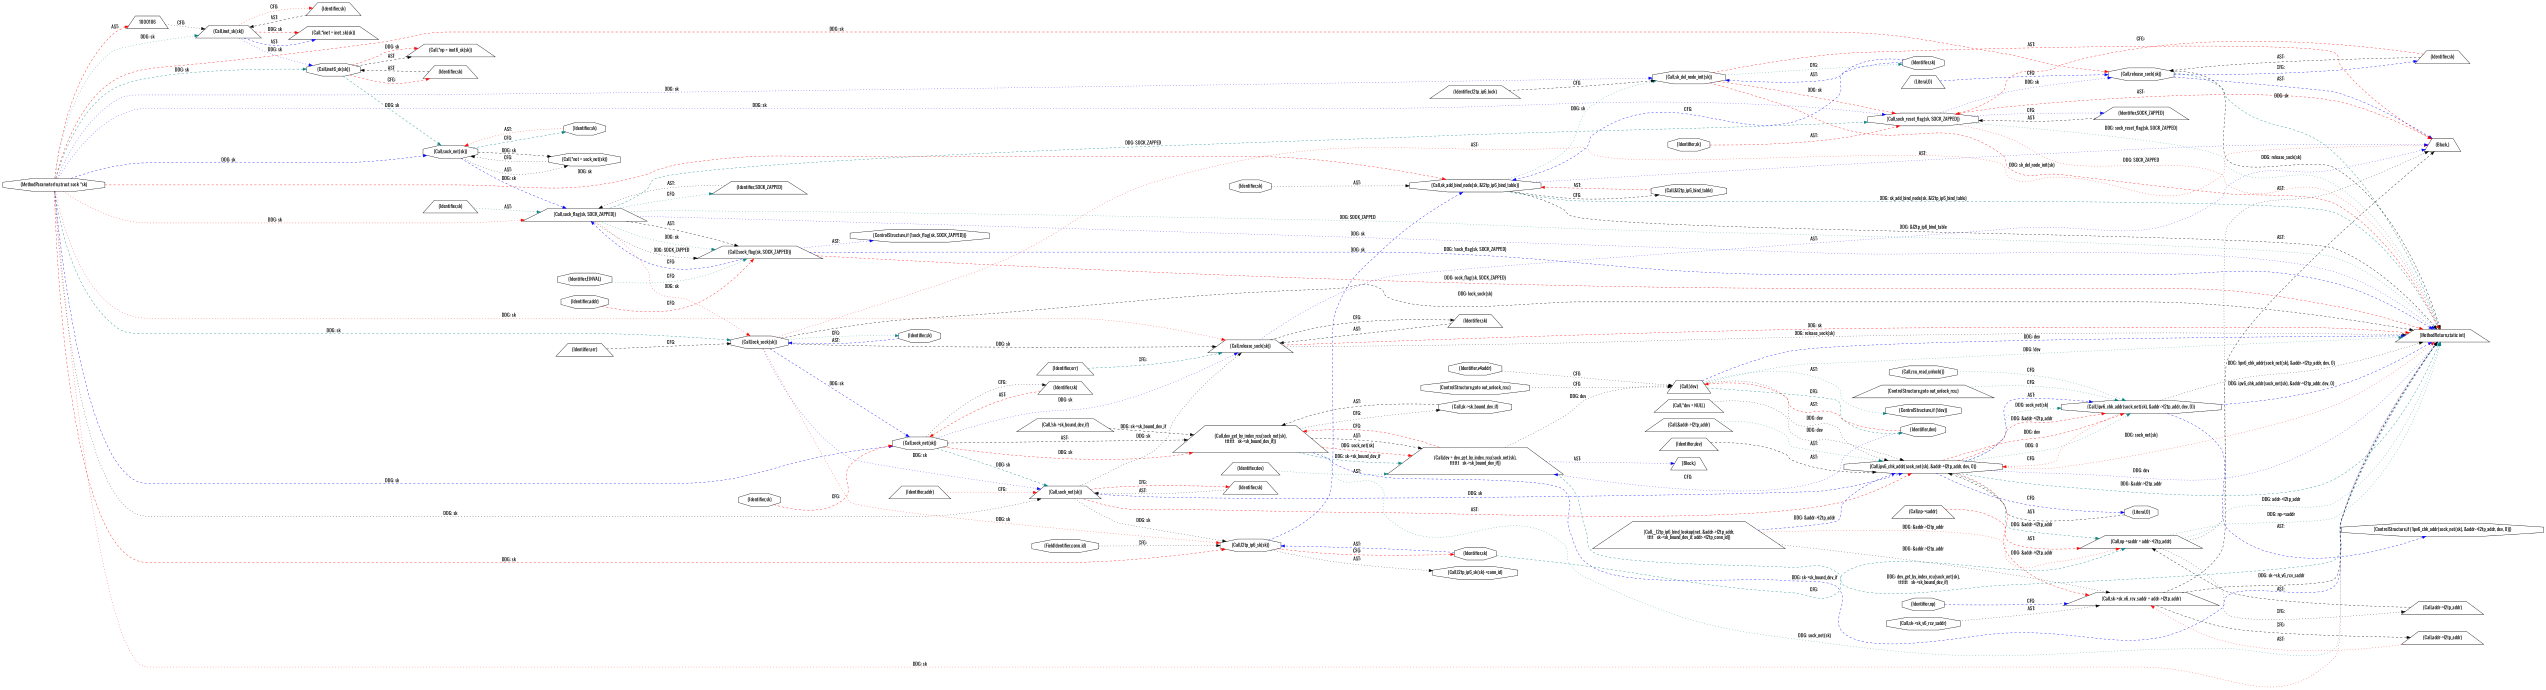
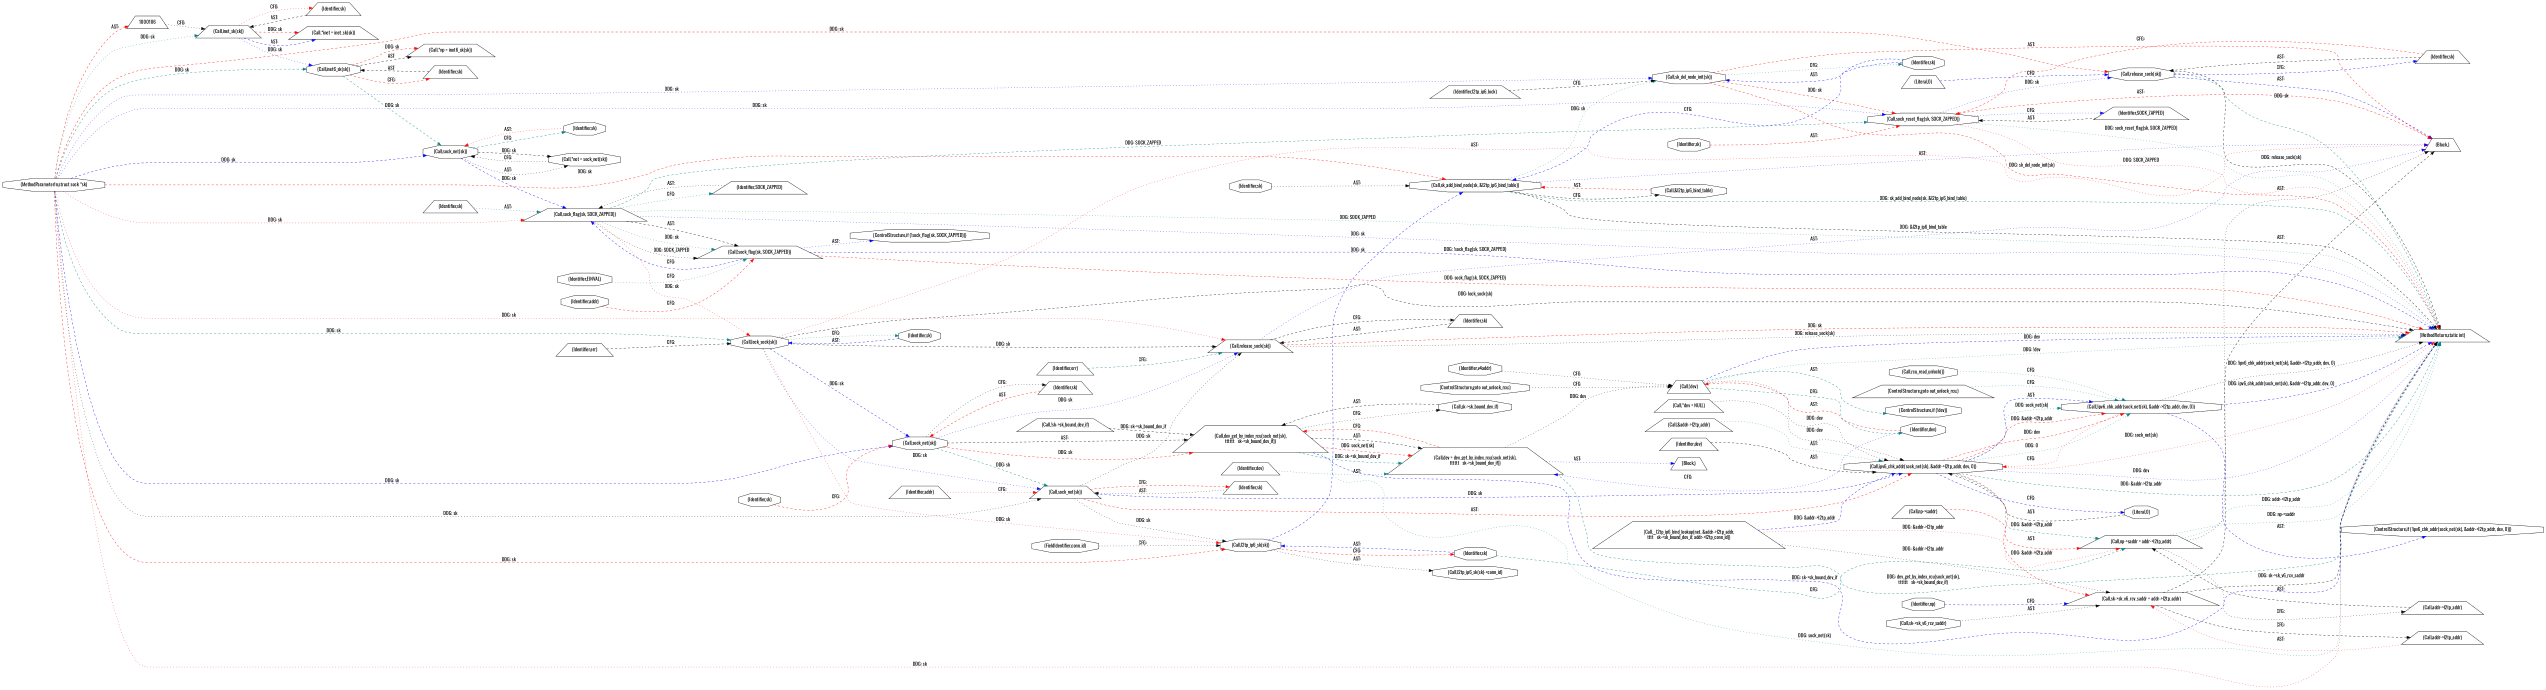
edge "(Call,!dev)" -> "(ControlStructure,if (!dev))": style dotted -> dashed
